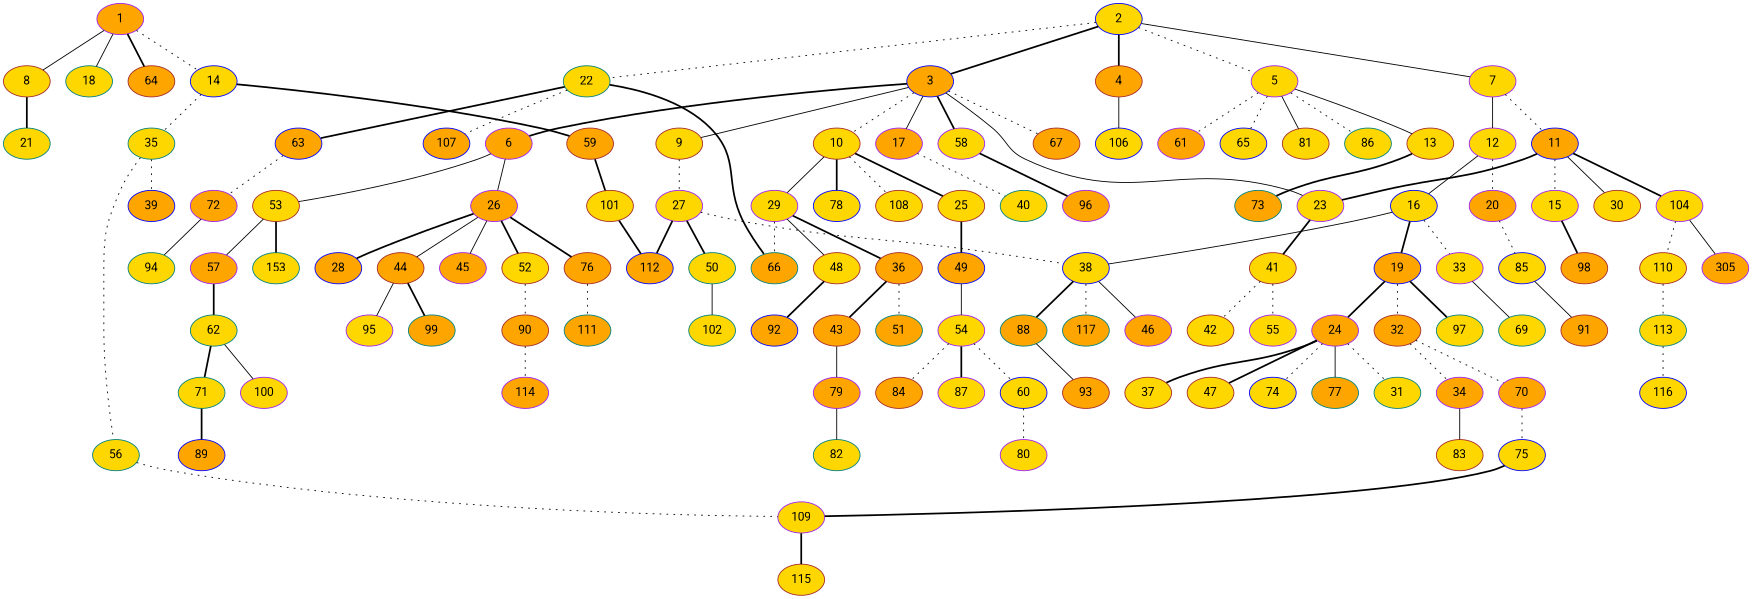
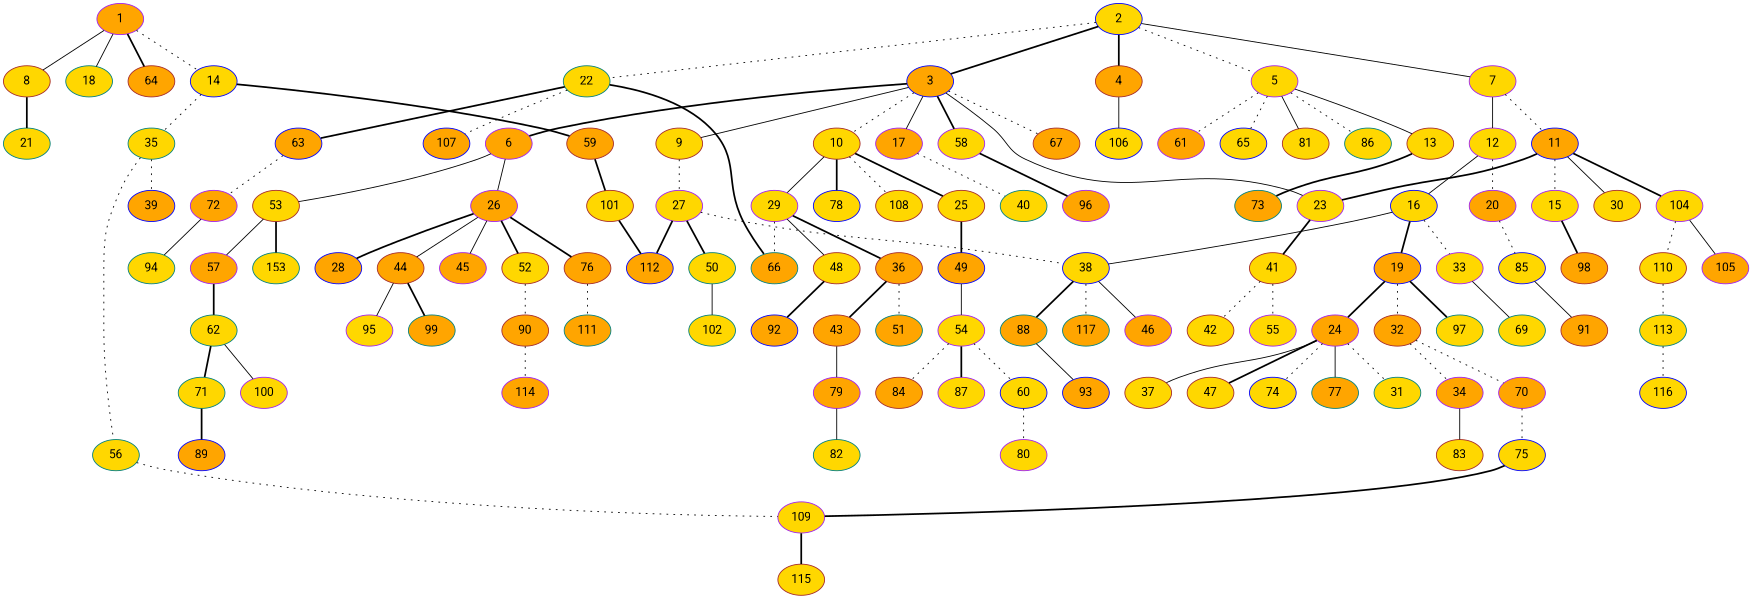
node "305": label "305" -> "105"
edge "24" -- "37": style bold -> solid
node "93": color brown -> blue
